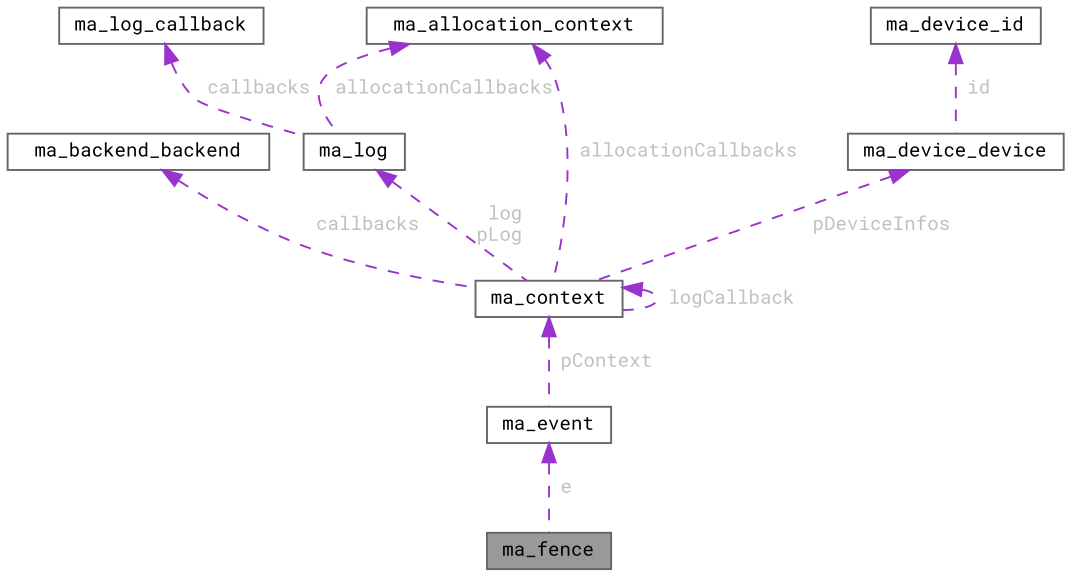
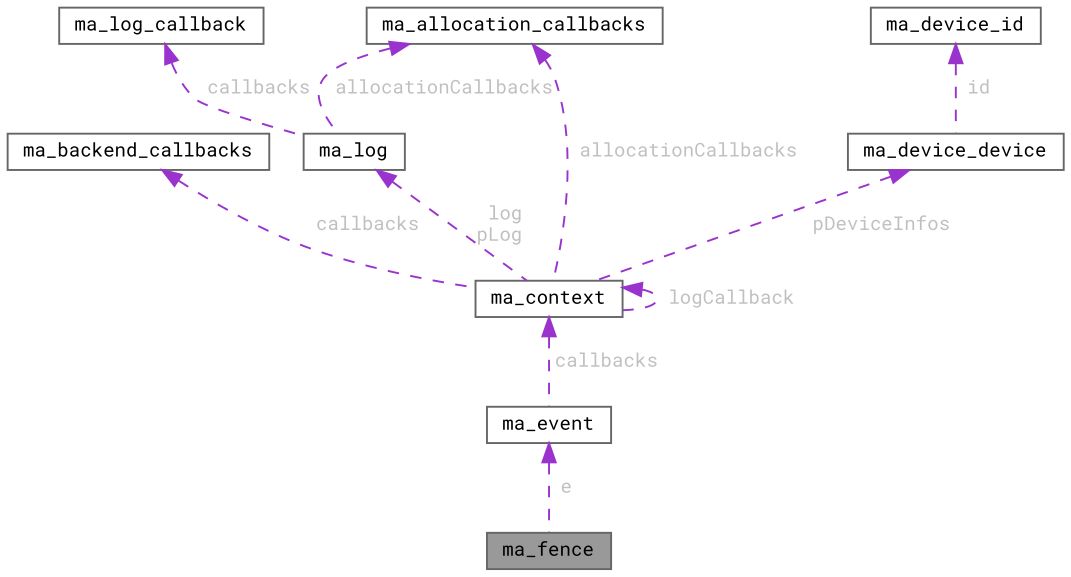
node "ma_allocation_context": label "ma_allocation_context" -> "ma_allocation_callbacks"
node "ma_backend_backend": label "ma_backend_backend" -> "ma_backend_callbacks"
edge "ma_event" -> "ma_context": label " pContext" -> " callbacks"
